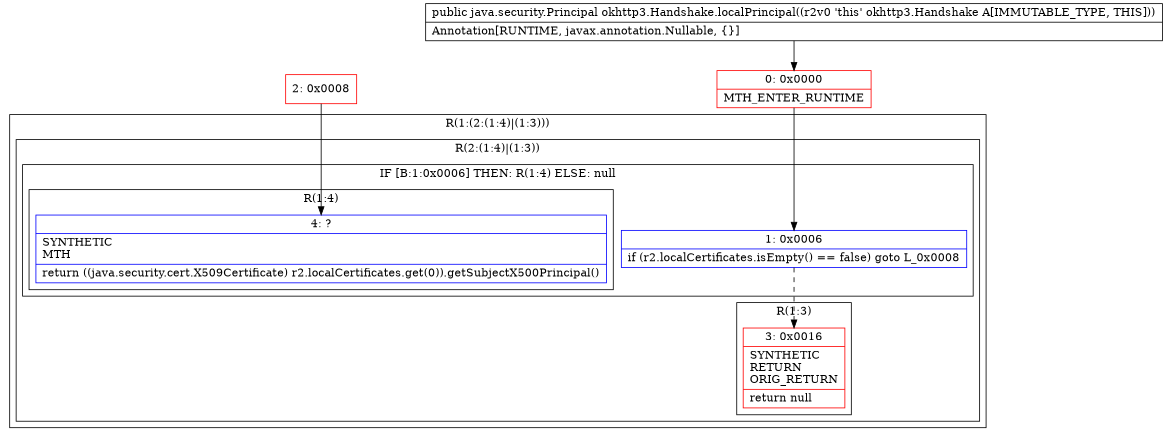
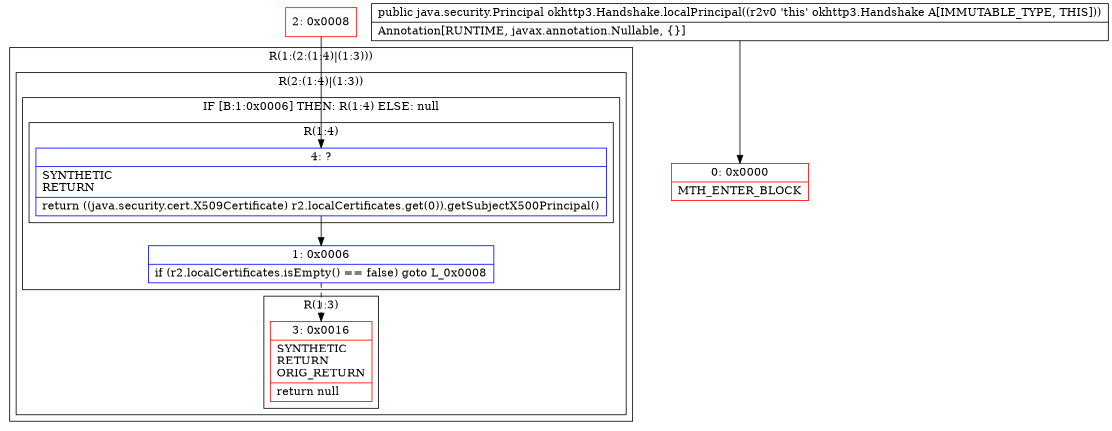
node "0: 0x0000": text "MTH_ENTER_RUNTIME" -> "MTH_ENTER_BLOCK"
edge "0: 0x0000" -> "1: 0x0006": now "4: ?" -> "1: 0x0006"
node "4: ?": text "MTH" -> "RETURN"
